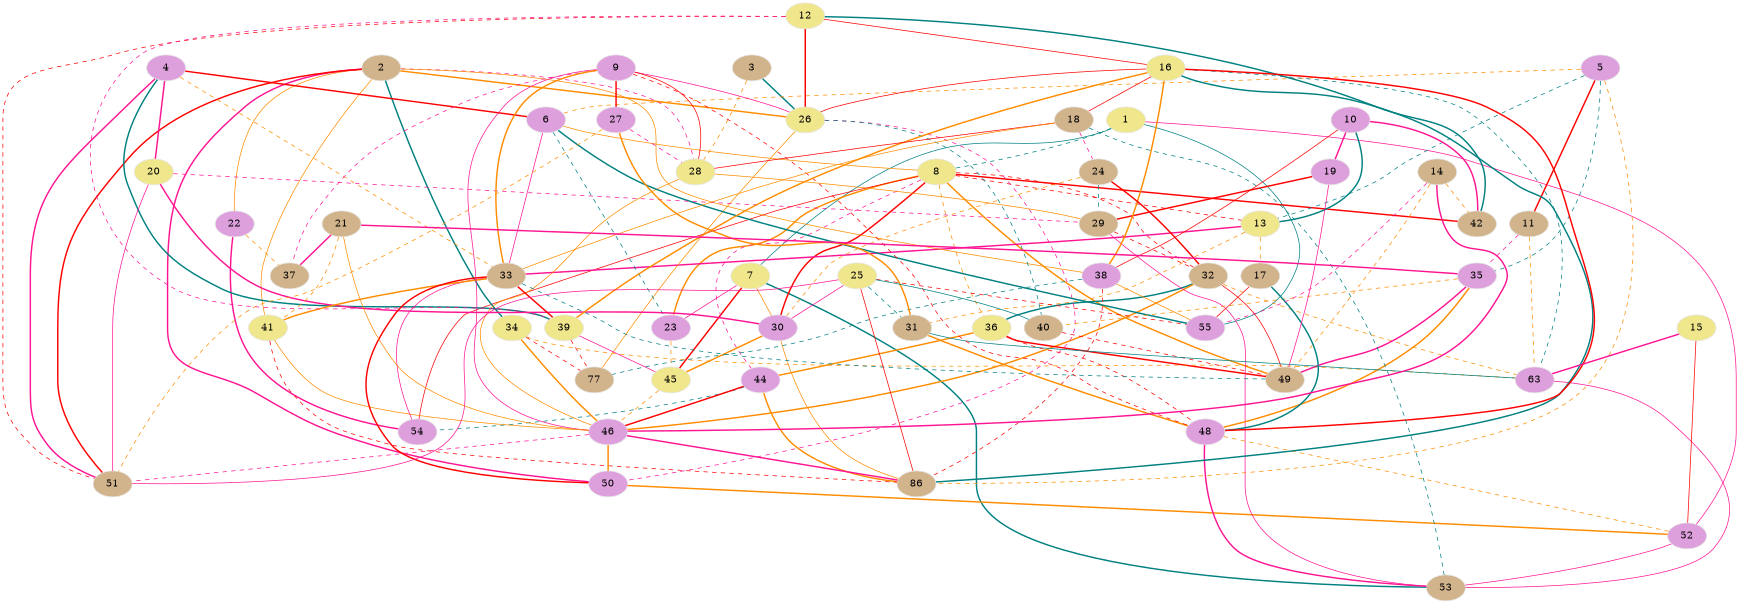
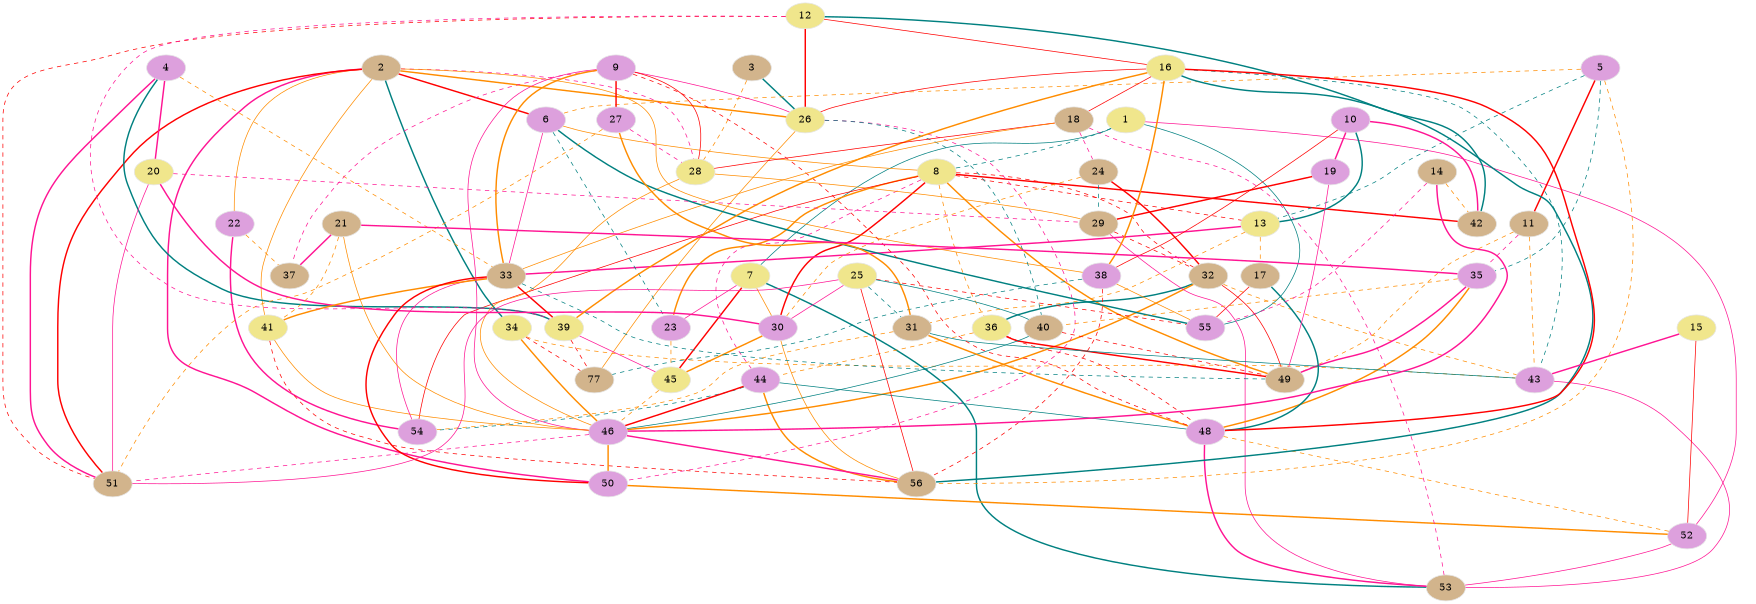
edge "4" -- "6": now "2" -- "6"
edge "14" -- "49": now "11" -- "49"
edge "18" -- "53": color teal -> deeppink
edge "36" -- "44": style bold -> dashed
node "63": label "63" -> "43"
edge "31" -- "54": added
edge "40" -- "46": added
edge "44" -- "48": added
node "86": label "86" -> "56"
